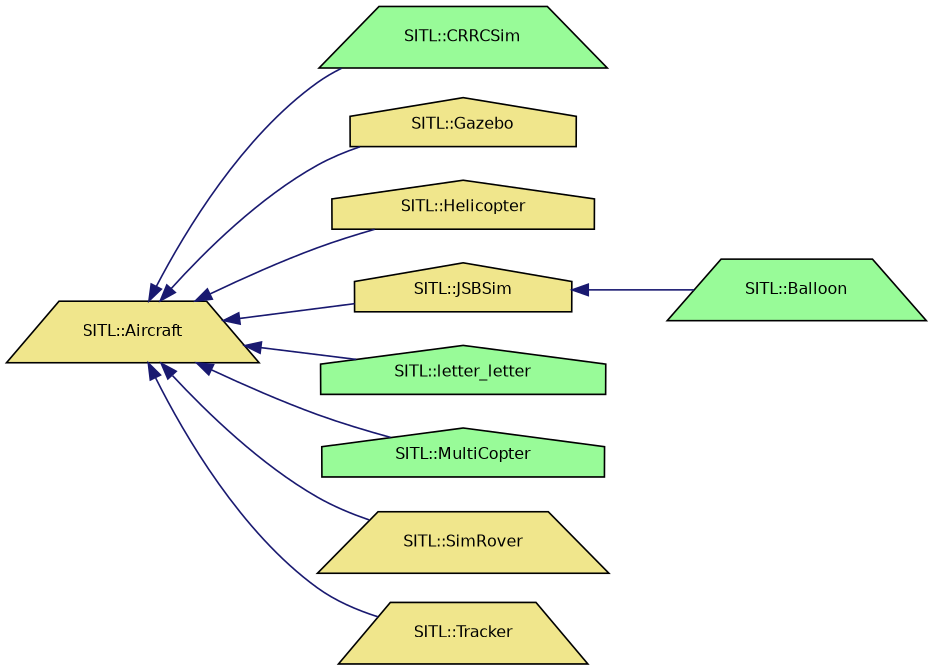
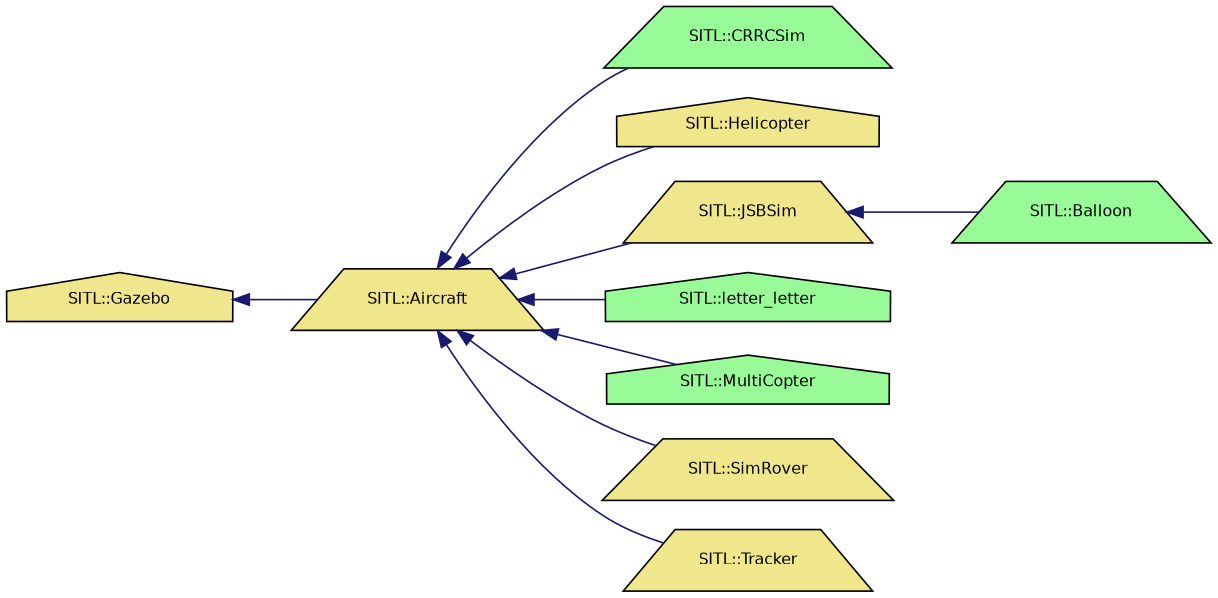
edge "SITL::Gazebo" -> "SITL::Aircraft": reversed
node "SITL::JSBSim": shape house -> trapezium
